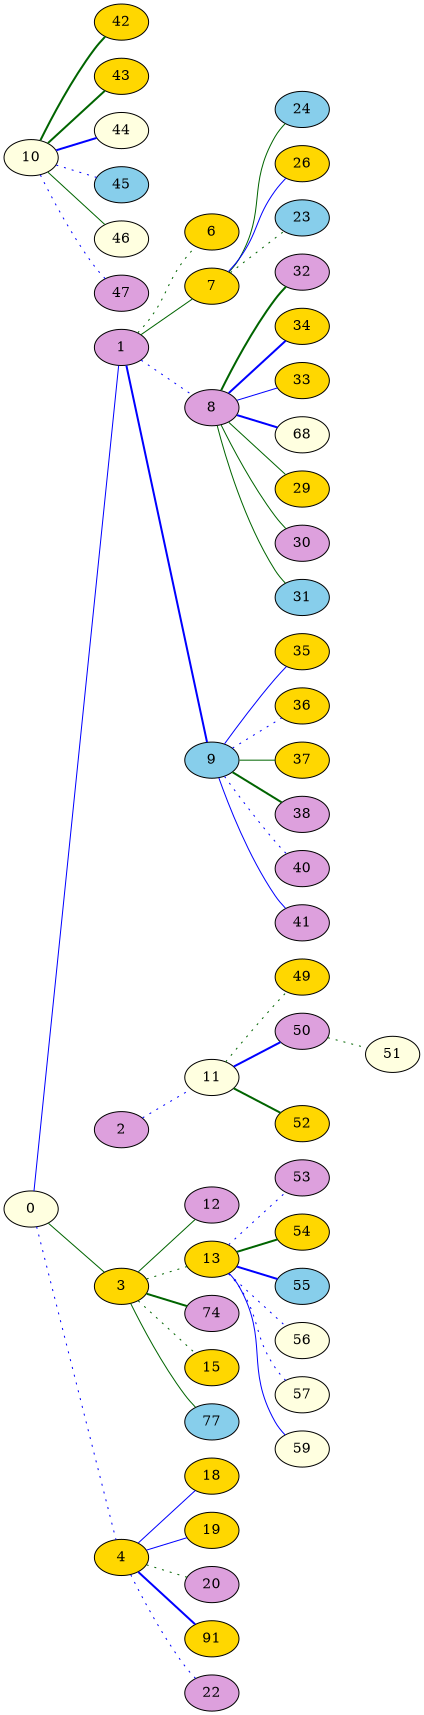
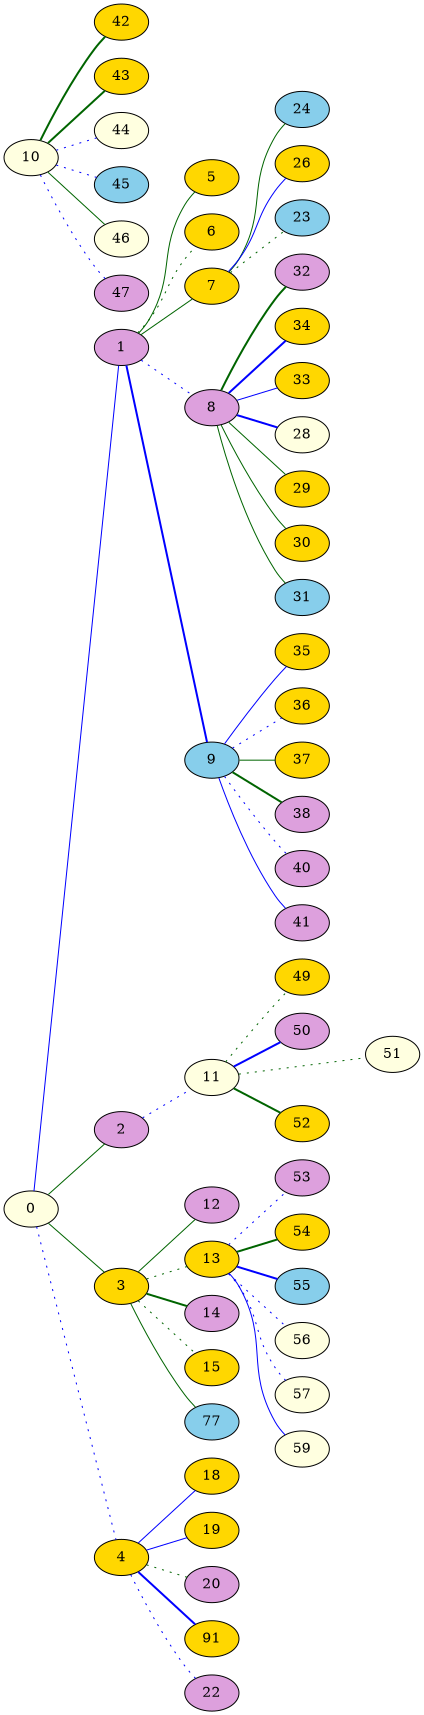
edge "44" -- "10": style bold -> dotted
node "5": added
node "68": label "68" -> "28"
node "30": fillcolor plum -> gold
edge "50" -- "51": now "11" -- "51"
edge "2" -- "0": added
node "74": label "74" -> "14"
